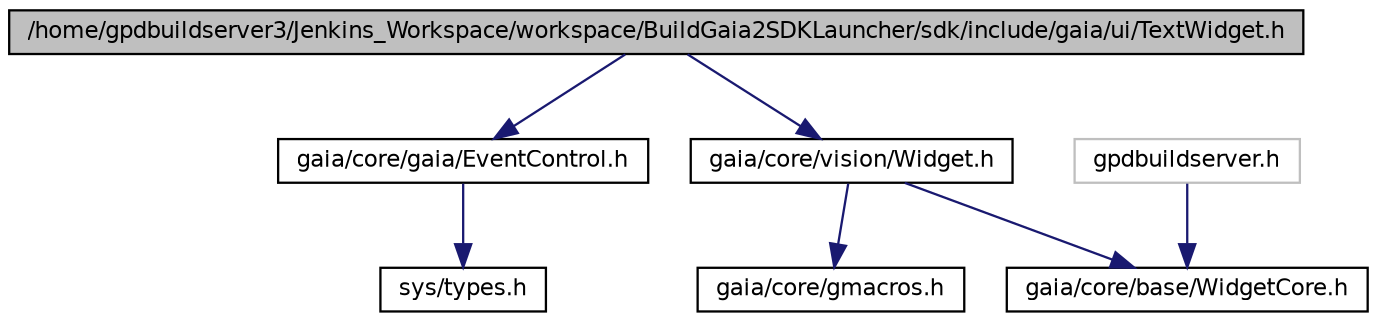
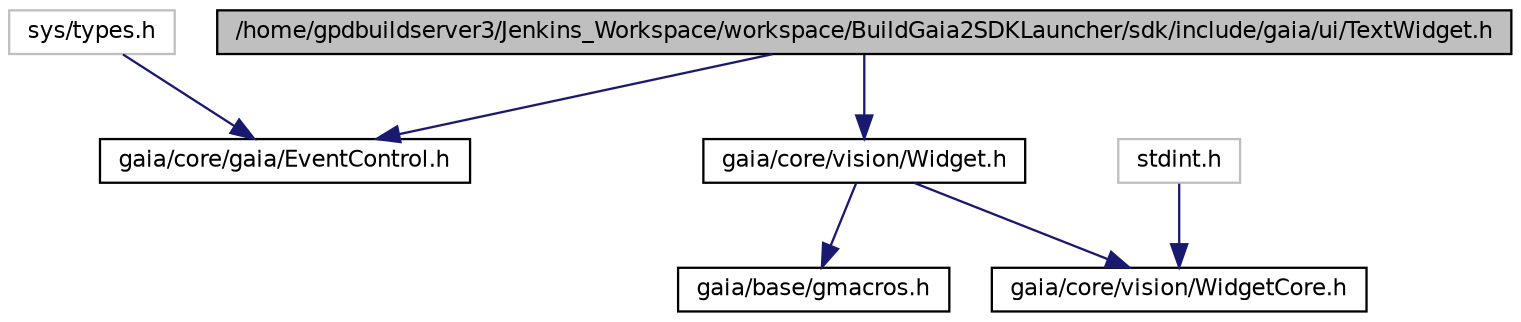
node "gpdbuildserver.h": label "gpdbuildserver.h" -> "stdint.h"
edge "gaia/core/gaia/EventControl.h" -> "sys/types.h": reversed
node "sys/types.h": color black -> grey75
node "gaia/core/gmacros.h": label "gaia/core/gmacros.h" -> "gaia/base/gmacros.h"
node "gaia/core/base/WidgetCore.h": label "gaia/core/base/WidgetCore.h" -> "gaia/core/vision/WidgetCore.h"
